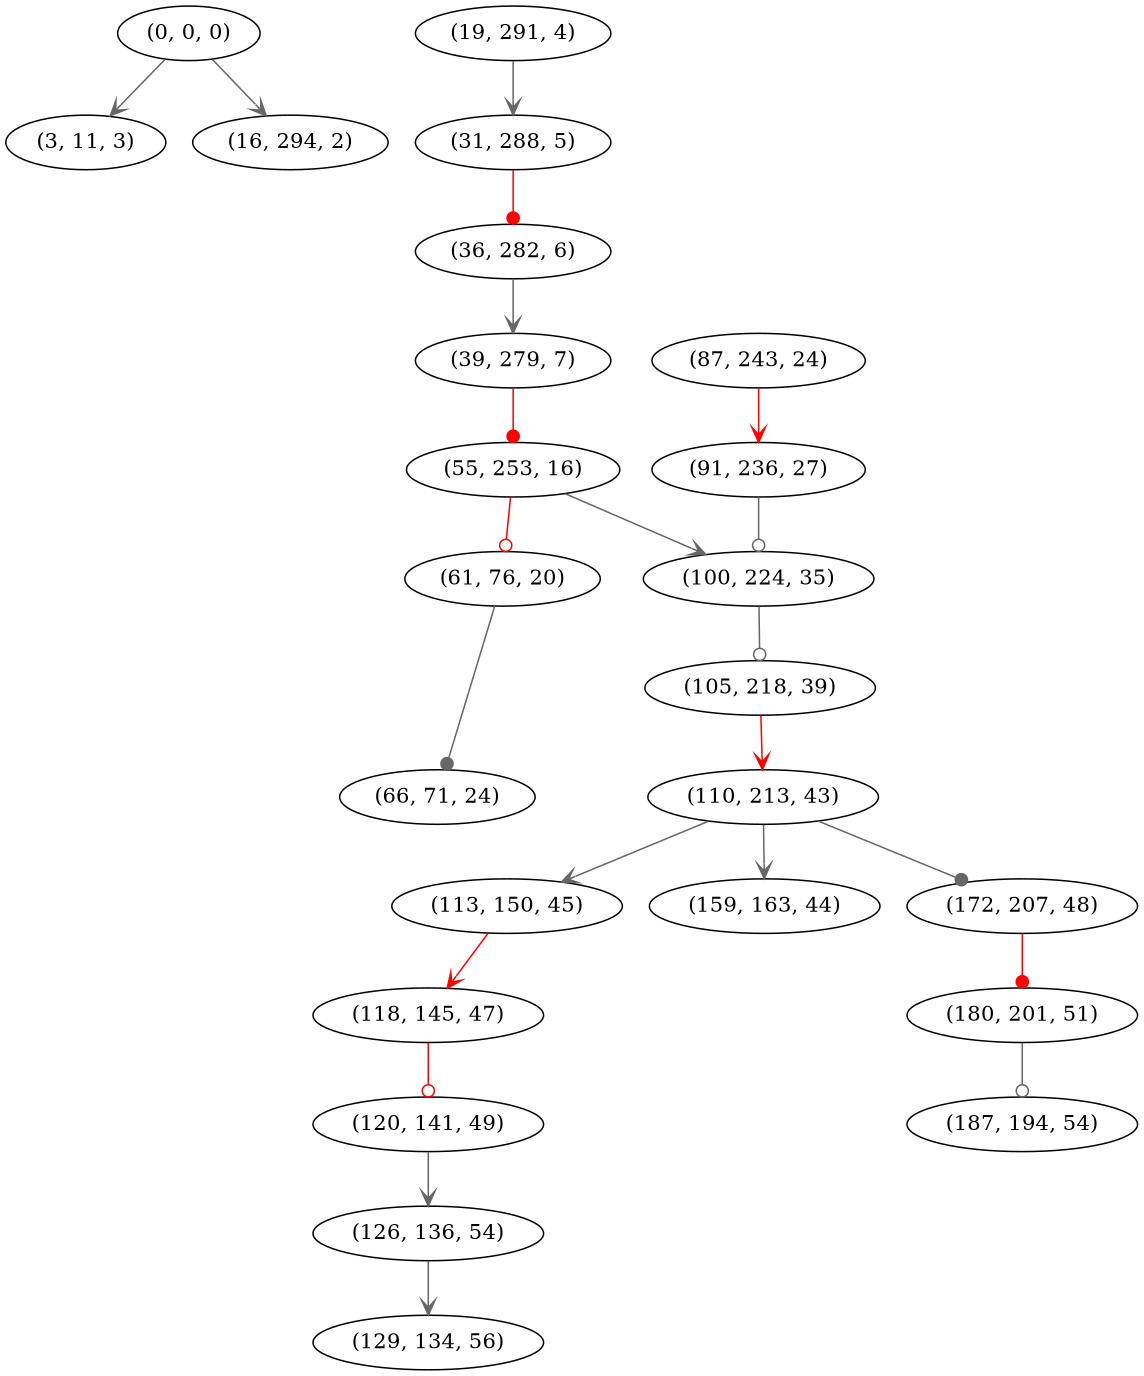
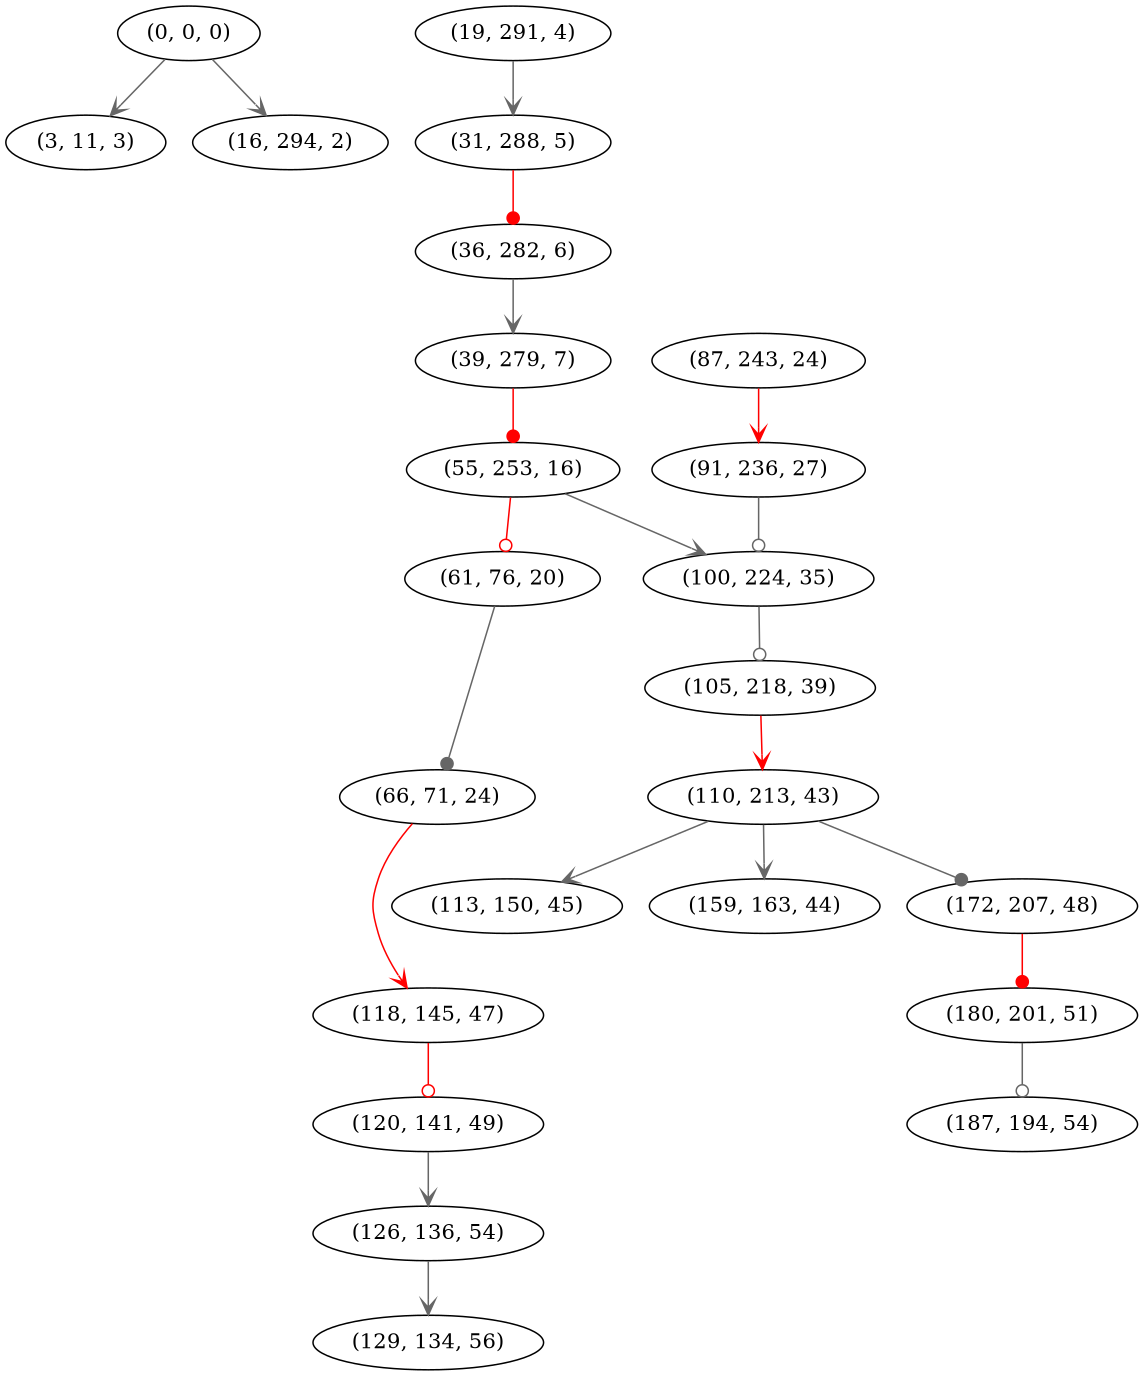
edge "(113, 150, 45)" -> "(118, 145, 47)": now "(66, 71, 24)" -> "(118, 145, 47)"
